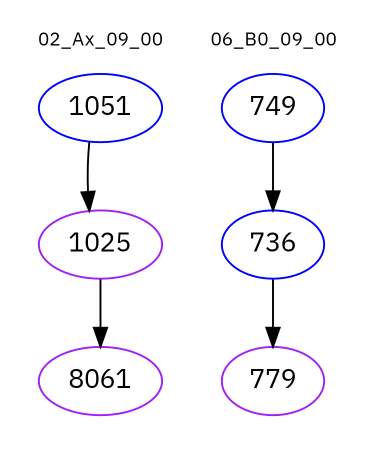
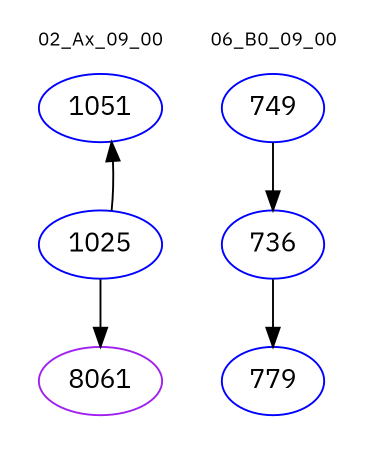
edge "1051" -> "1025": reversed
node "1025": color purple -> blue
node "779": color purple -> blue
